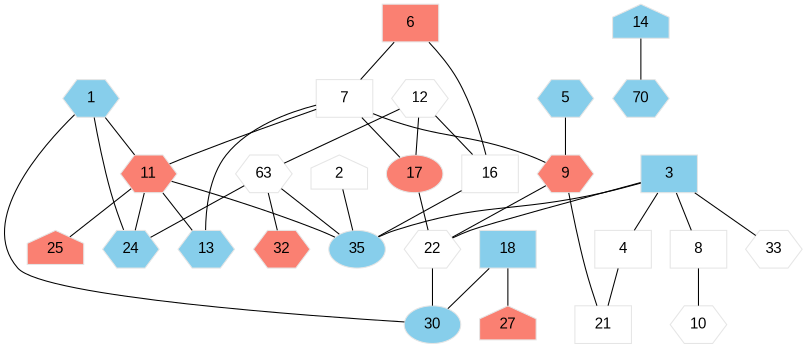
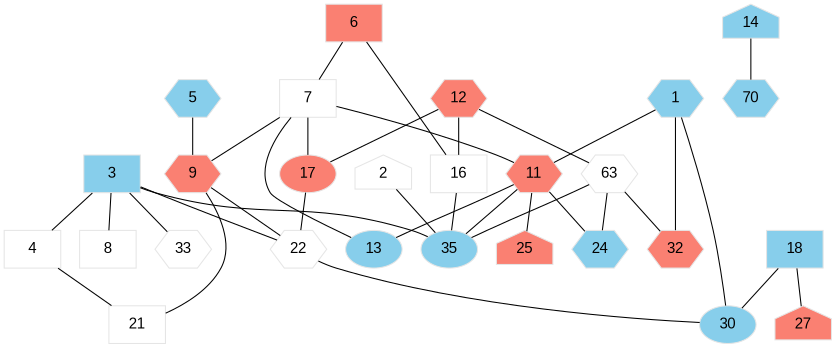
node "12": fillcolor white -> salmon
edge "1" -- "24": now "1" -- "32"
node "13": shape hexagon -> ellipse
node "10": removed
